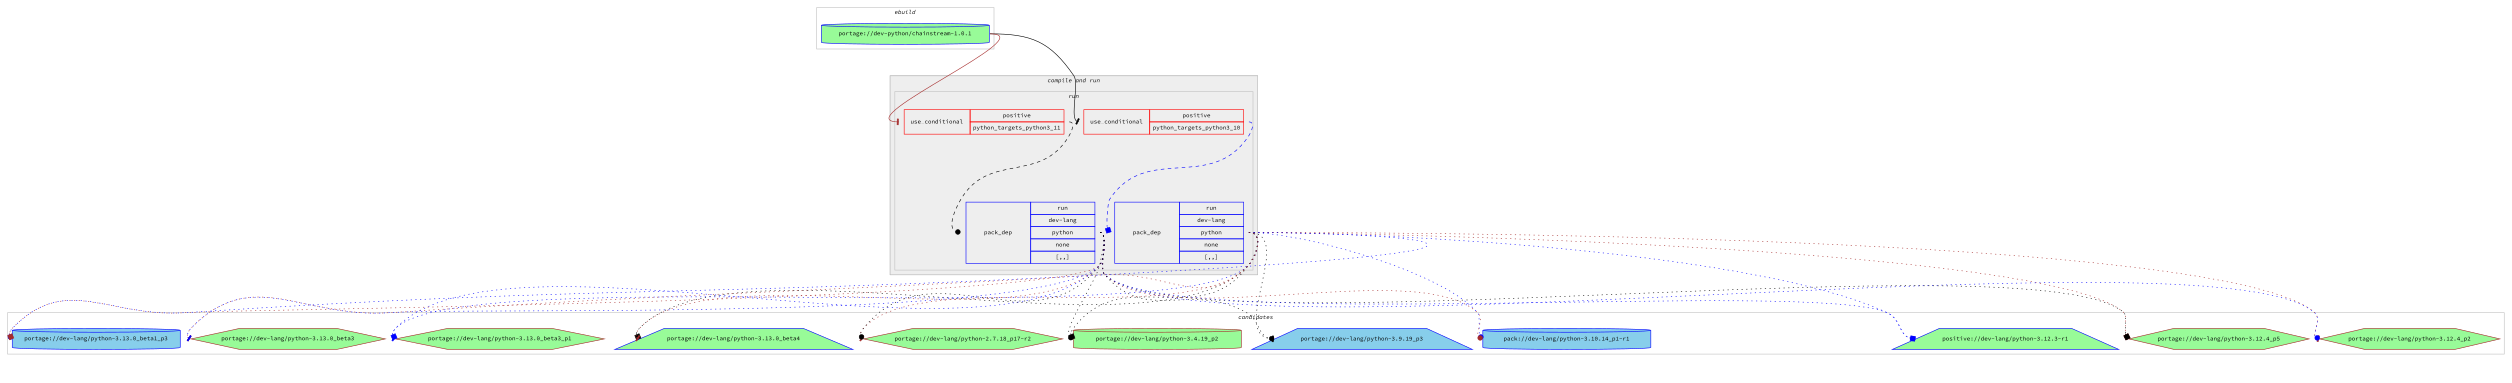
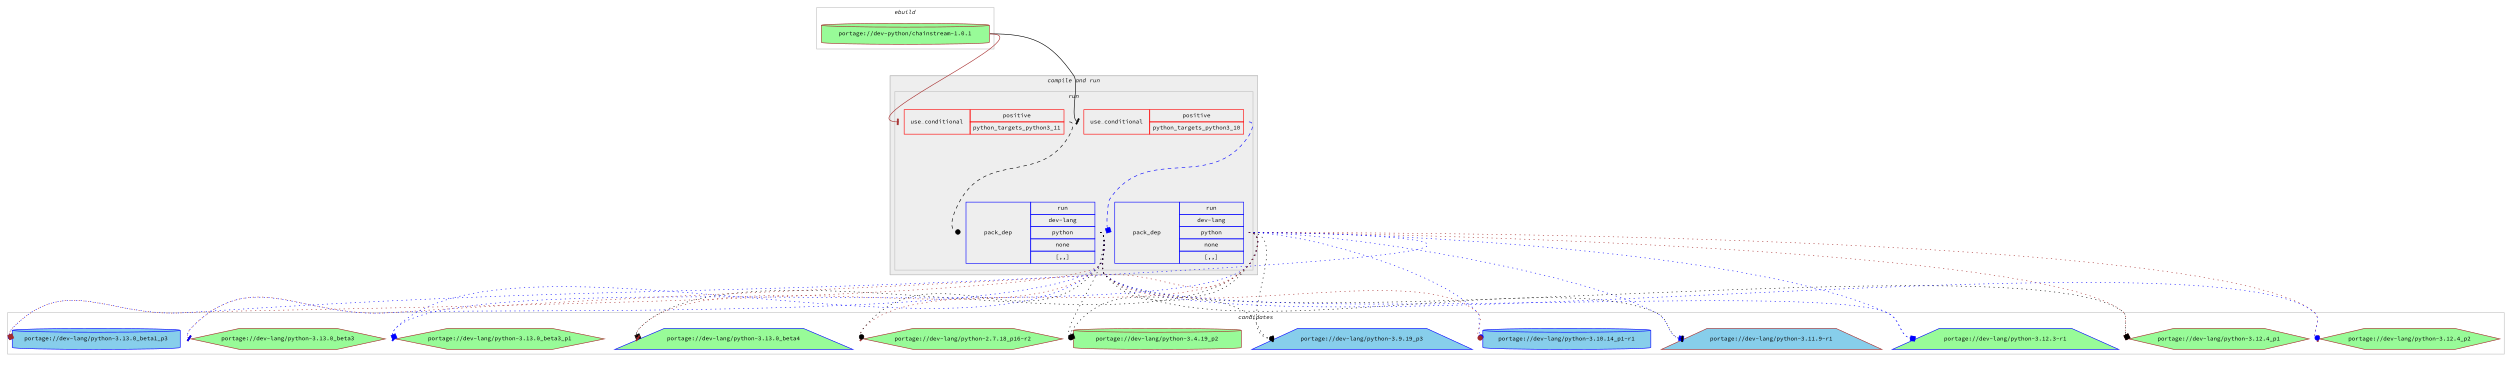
node "portage://dev-python/chainstream-1.0.1": color blue -> brown
node "portage://dev-lang/python-2.7.18_p17-r2": label "portage://dev-lang/python-2.7.18_p17-r2" -> "portage://dev-lang/python-2.7.18_p16-r2"
node "pack://dev-lang/python-3.10.14_p1-r1": label "pack://dev-lang/python-3.10.14_p1-r1" -> "portage://dev-lang/python-3.10.14_p1-r1"
node "portage://dev-lang/python-3.11.9-r1": added
node "positive://dev-lang/python-3.12.3-r1": label "positive://dev-lang/python-3.12.3-r1" -> "portage://dev-lang/python-3.12.3-r1"
node "portage://dev-lang/python-3.12.4_p5": label "portage://dev-lang/python-3.12.4_p5" -> "portage://dev-lang/python-3.12.4_p1"
